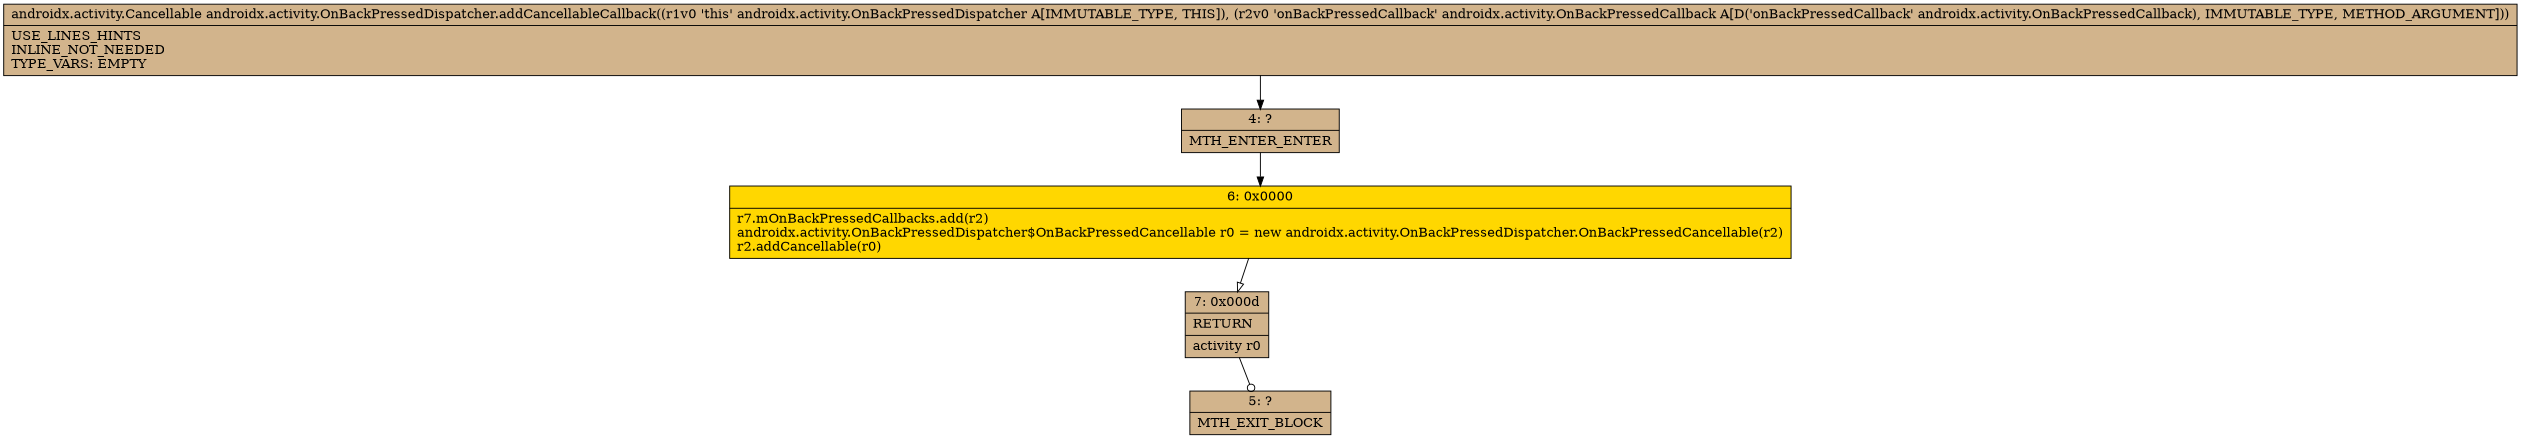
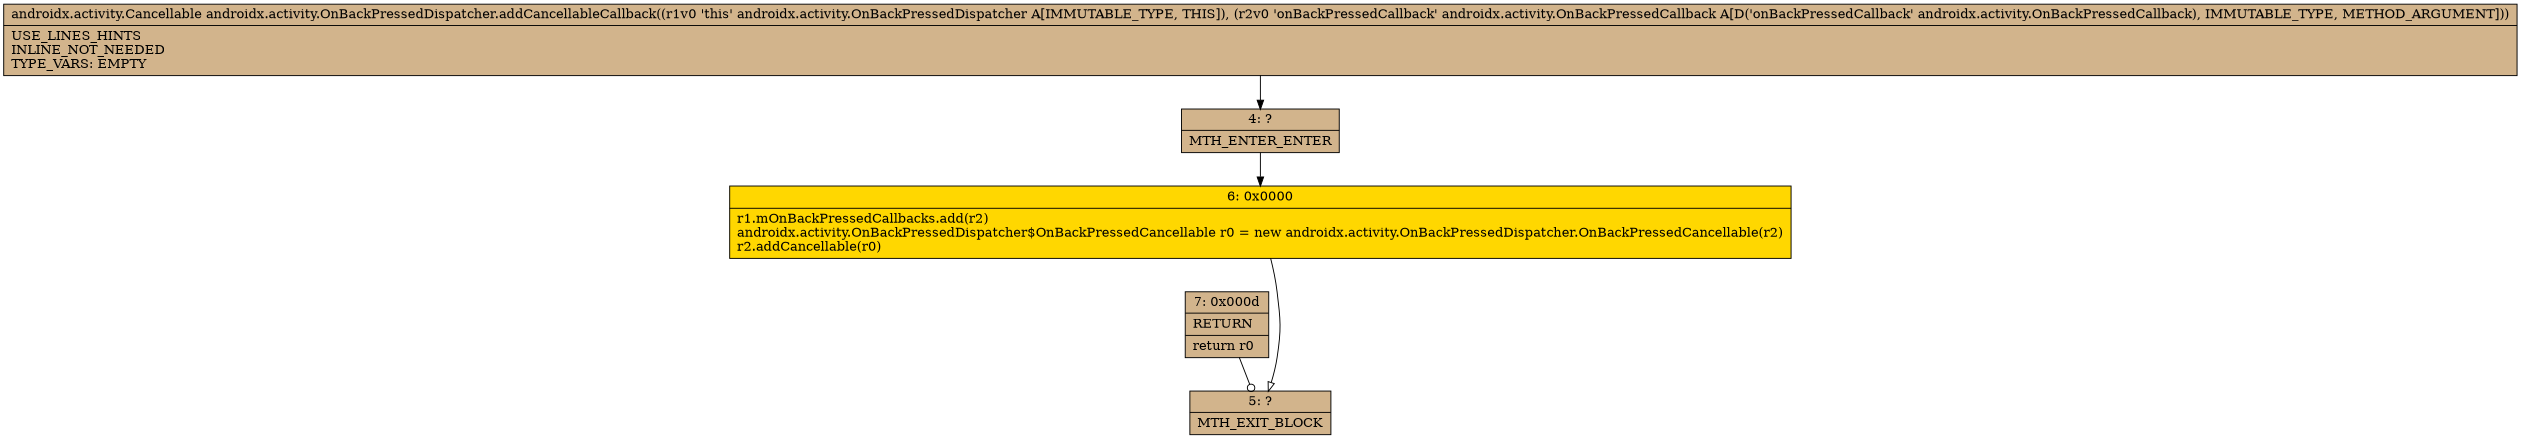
node "6: 0x0000": text "r7.mOnBackPressedCallbacks.add(r2)" -> "r1.mOnBackPressedCallbacks.add(r2)"
edge "6: 0x0000" -> "7: 0x000d": now "6: 0x0000" -> "5: ?"
node "7: 0x000d": text "activity r0" -> "return r0"
